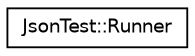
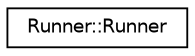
node "JsonTest::Runner": label "JsonTest::Runner" -> "Runner::Runner"
